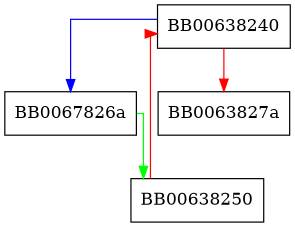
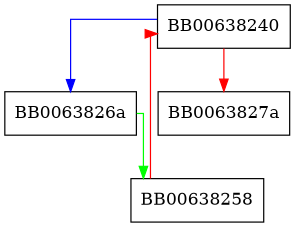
node "BB0067826a": label "BB0067826a" -> "BB0063826a"
node "BB00638250": label "BB00638250" -> "BB00638258"
